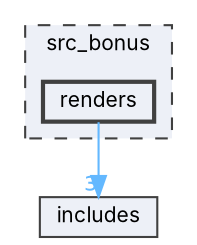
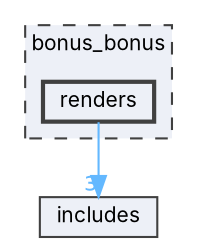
cluster "src_bonus": label "src_bonus" -> "bonus_bonus"
